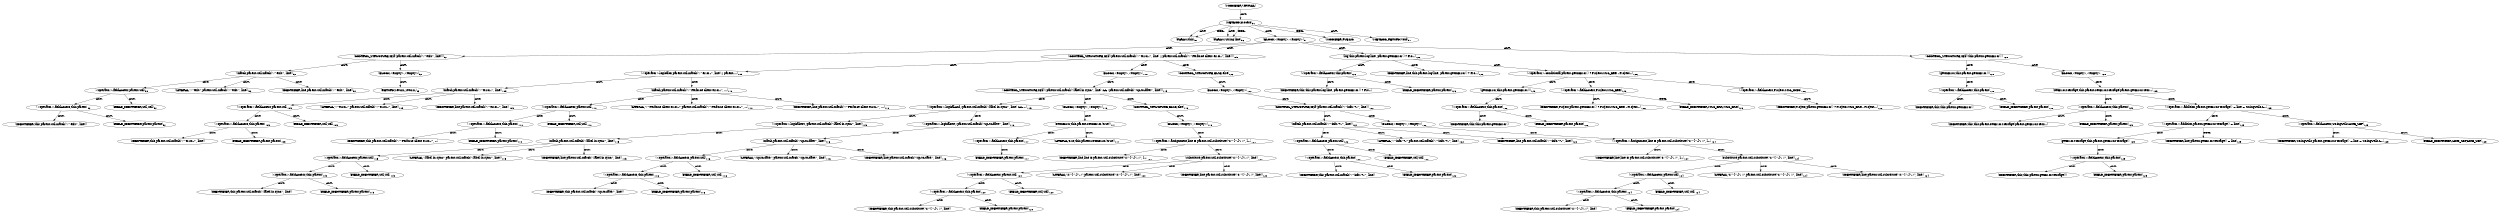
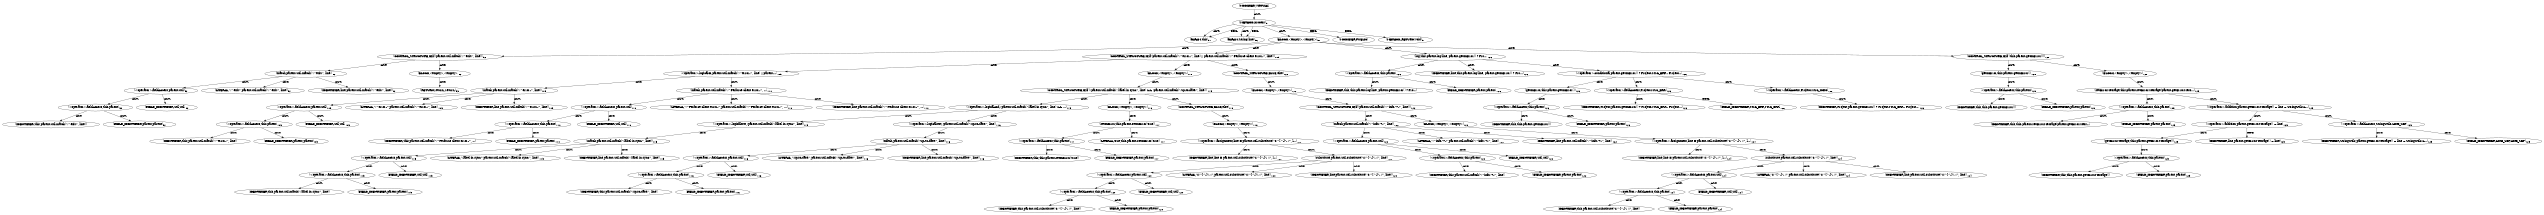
edge "(METHOD,process)" -> "(METHOD_RETURN,void)": label "AST: " -> "DDG: "
node "(IDENTIFIER,this,this.parent.setInError(true))": added
